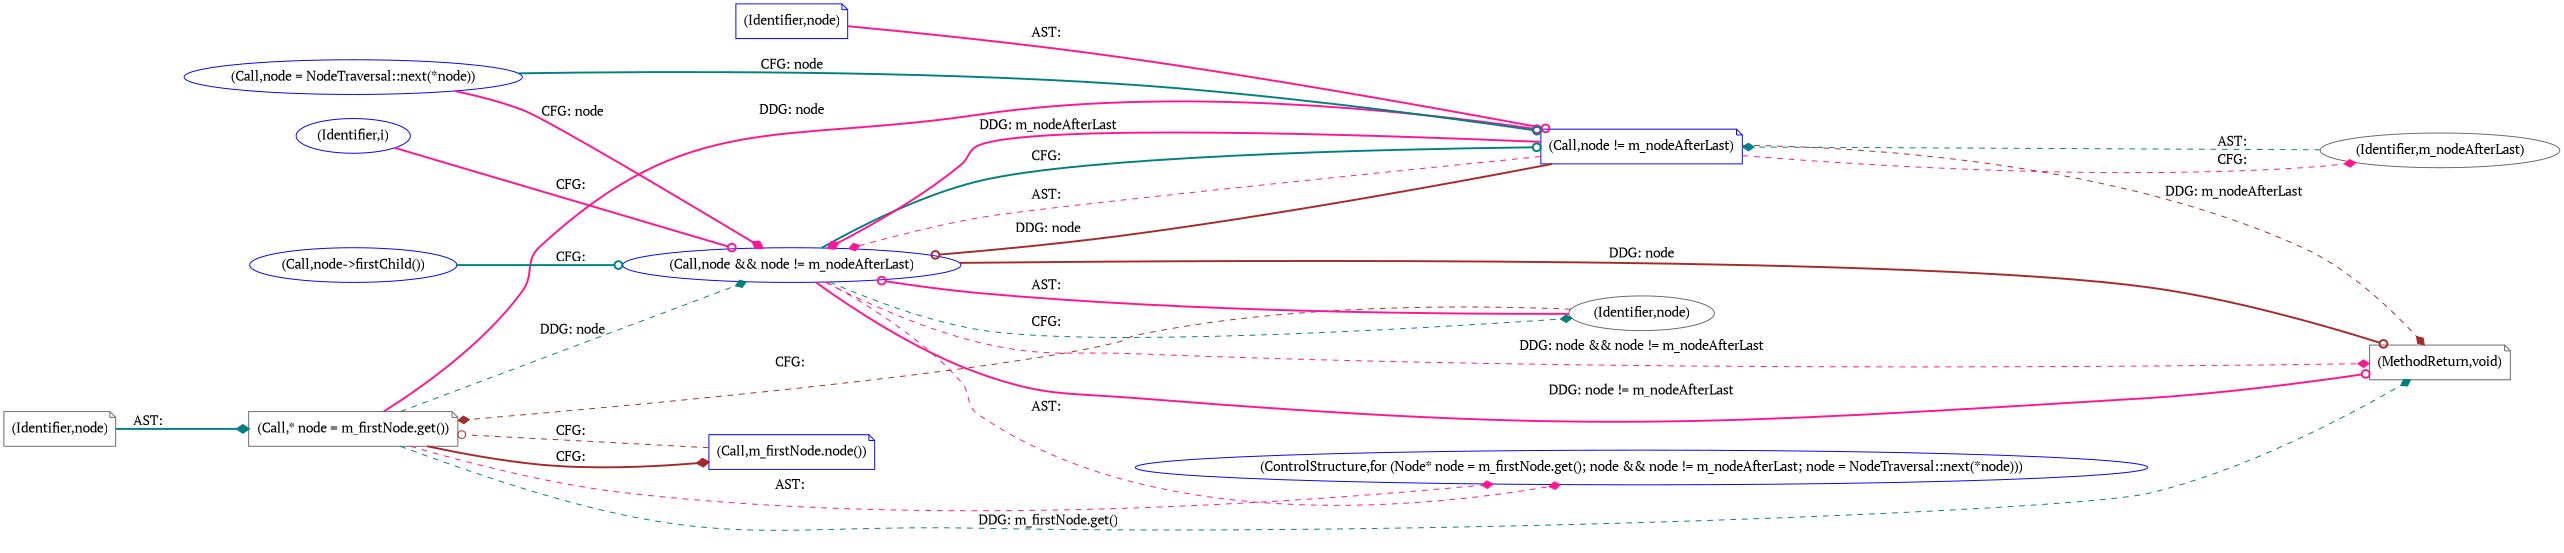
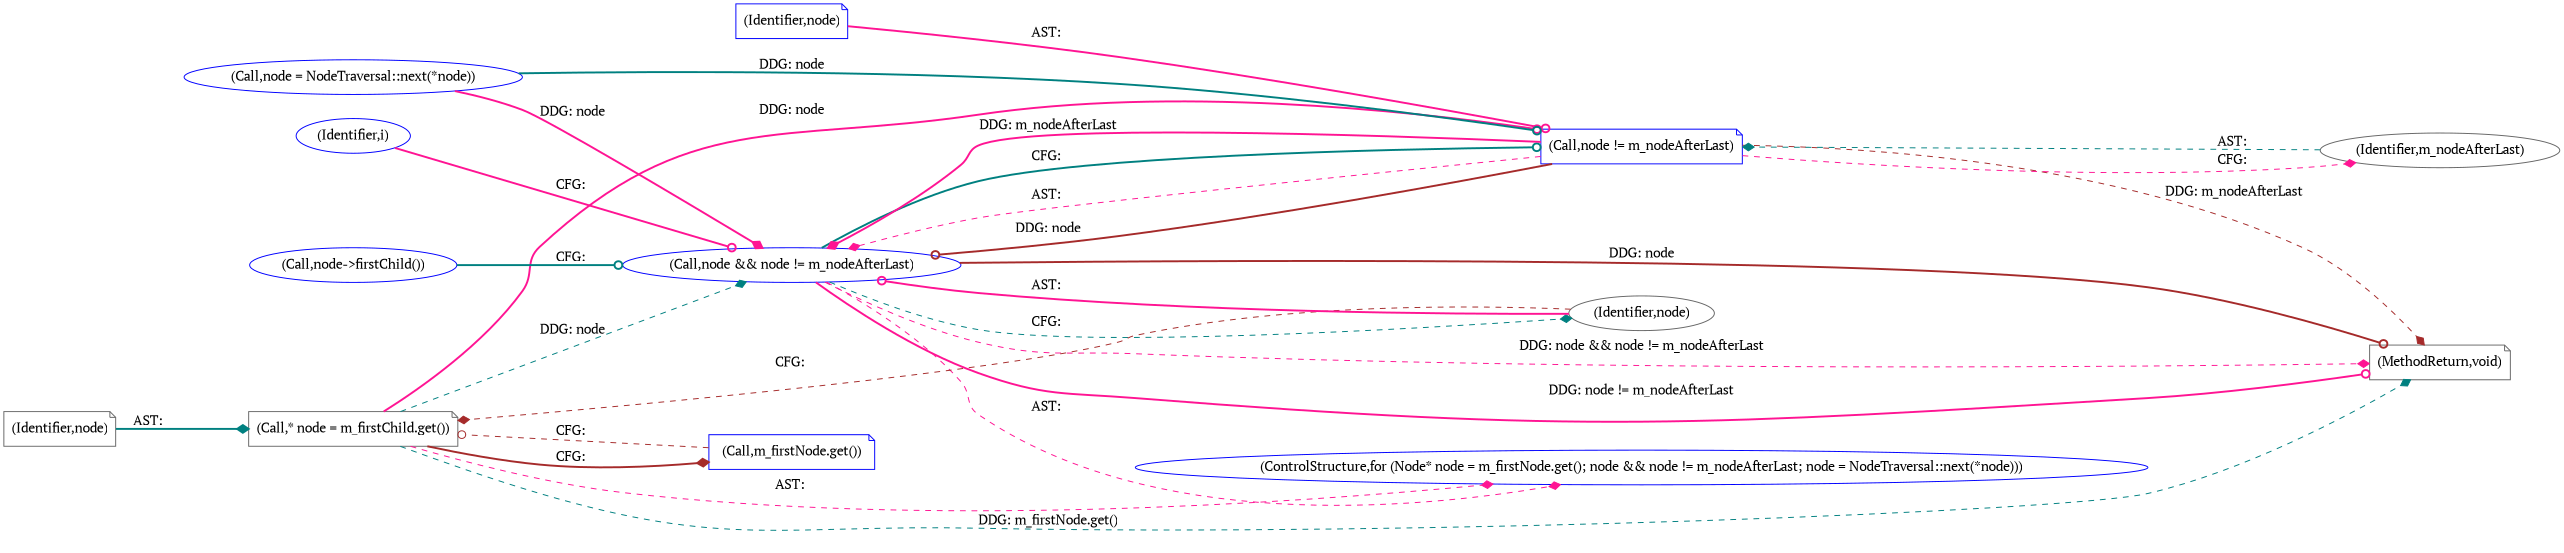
edge "(Call,node = NodeTraversal::next(*node))" -> "(Call,node != m_nodeAfterLast)": label "CFG: node" -> "DDG: node"
edge "(Call,node = NodeTraversal::next(*node))" -> "(Call,node && node != m_nodeAfterLast)": label "CFG: node" -> "DDG: node"
node "(Call,* node = m_firstNode.get())": label "(Call,* node = m_firstNode.get())" -> "(Call,* node = m_firstChild.get())"
node "(Call,m_firstNode.node())": label "(Call,m_firstNode.node())" -> "(Call,m_firstNode.get())"
